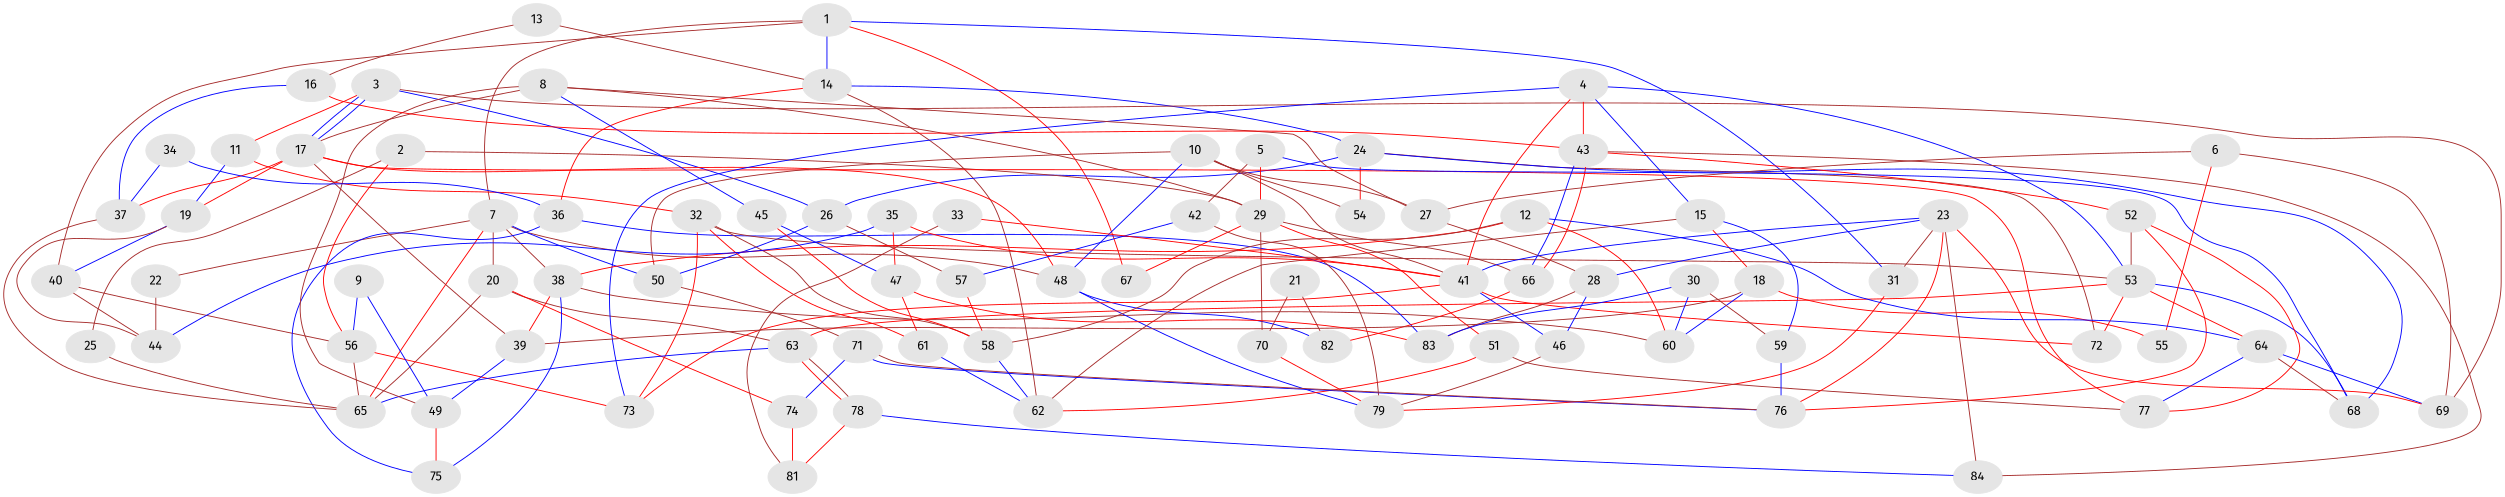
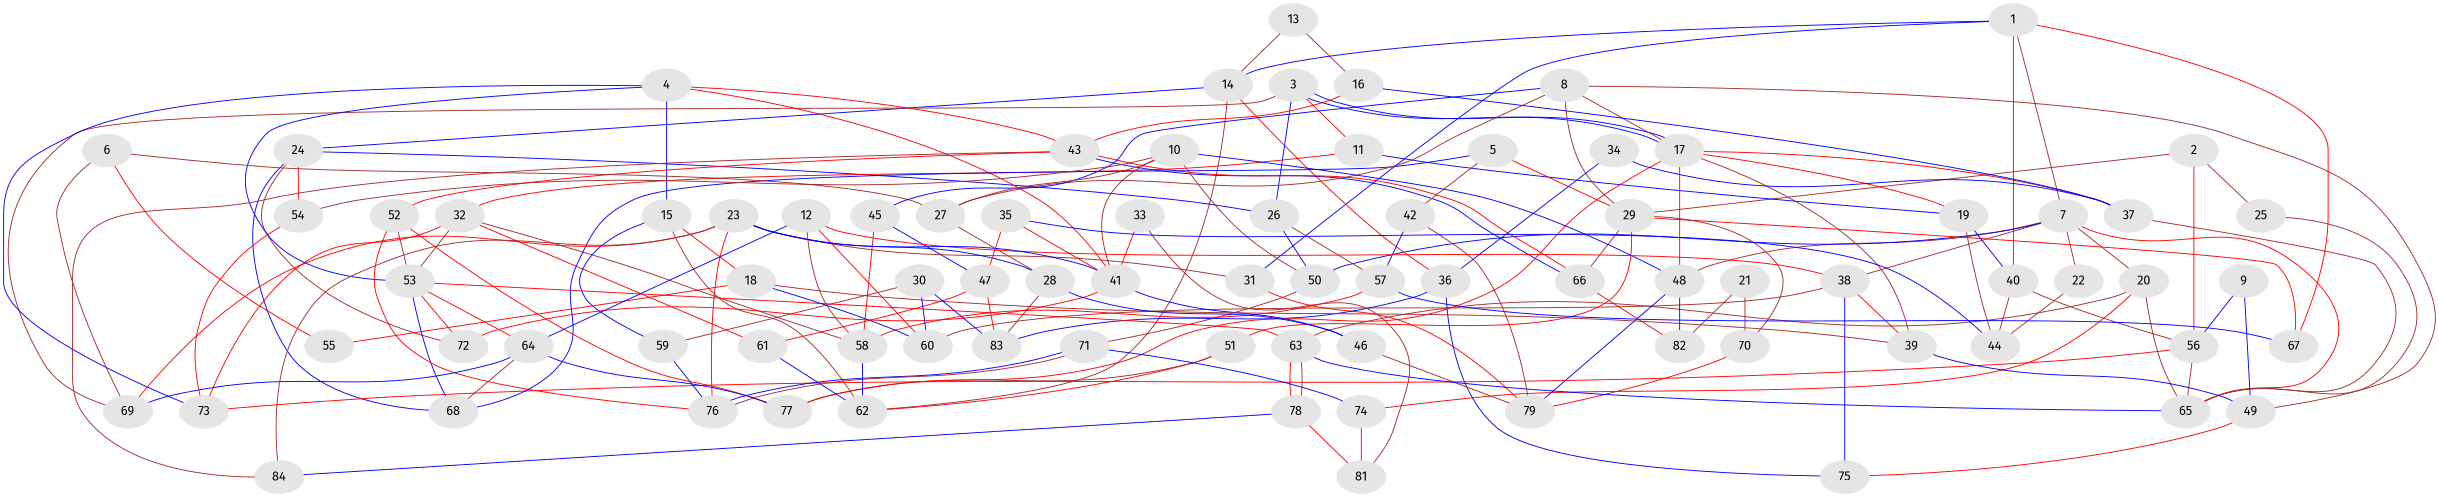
edge "41" -- "73": now "54" -- "73"
edge "57" -- "67": added
